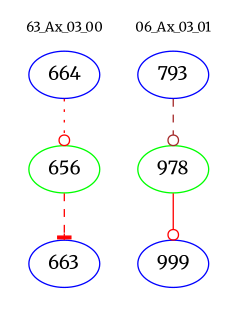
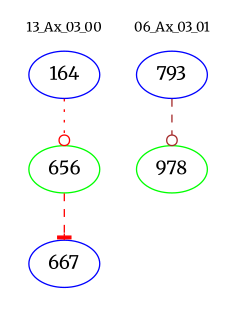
cluster "63_Ax_03_00": label "63_Ax_03_00" -> "13_Ax_03_00"
node "664": label "664" -> "164"
node "663": label "663" -> "667"
node "999": removed
